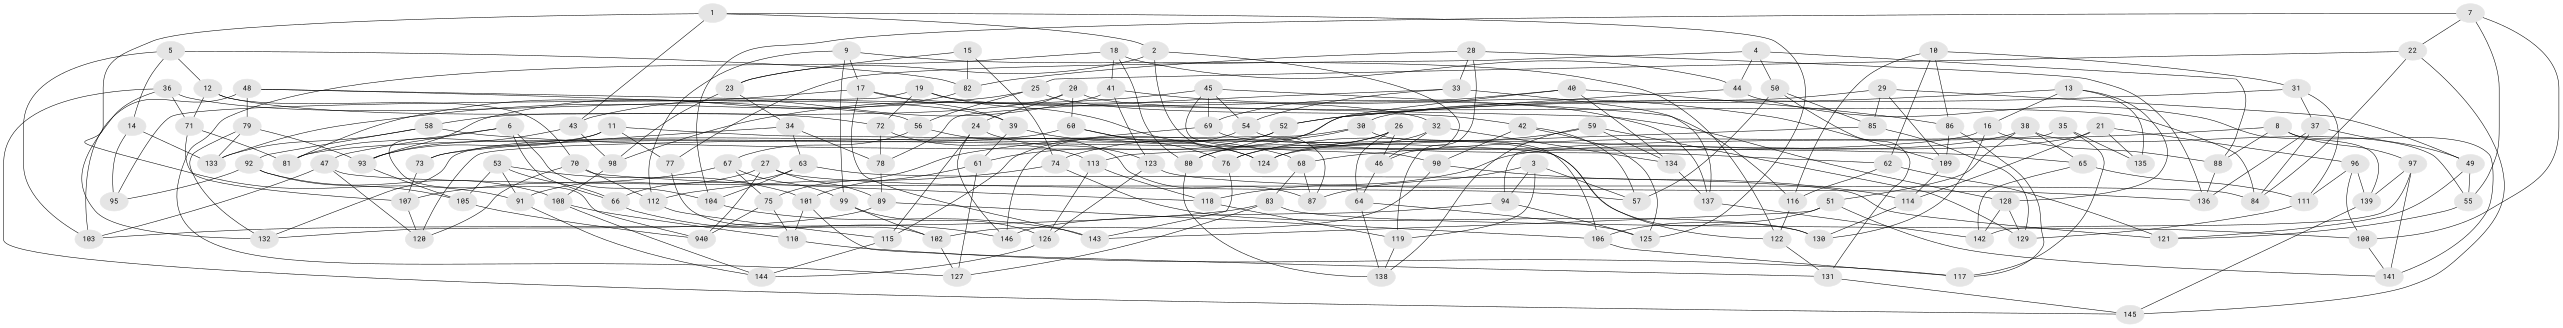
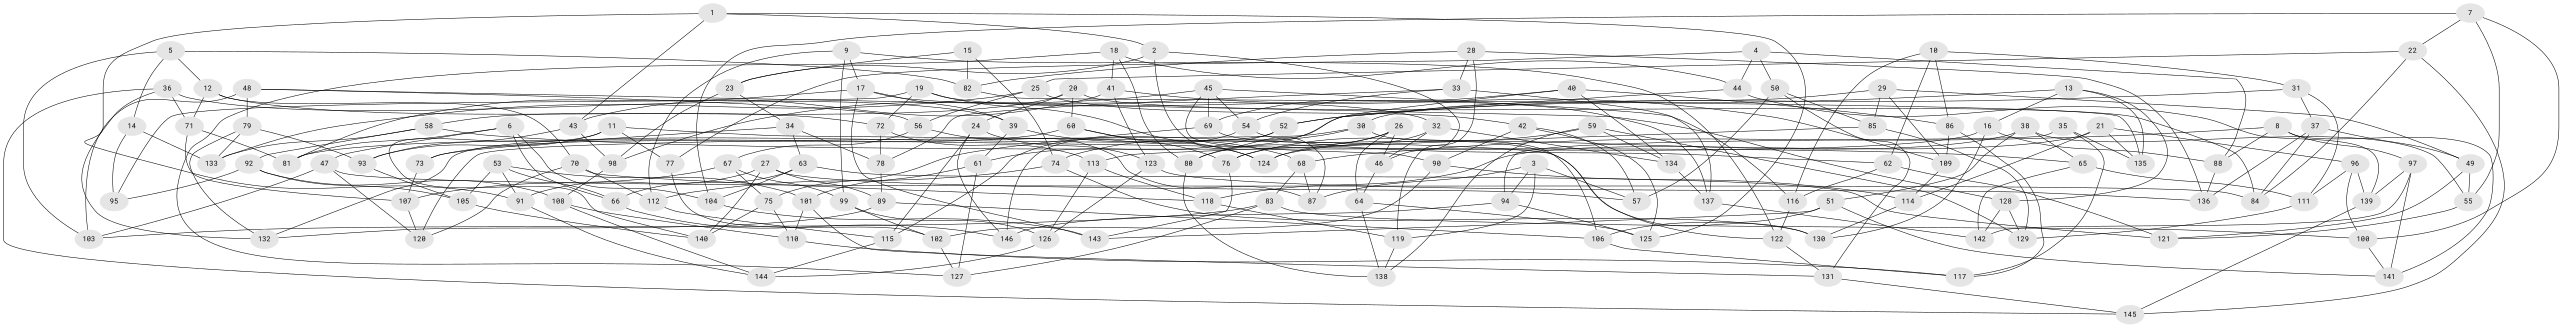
edge "82" -- "93": now "82" -- "135"
node "940": label "940" -> "140"
